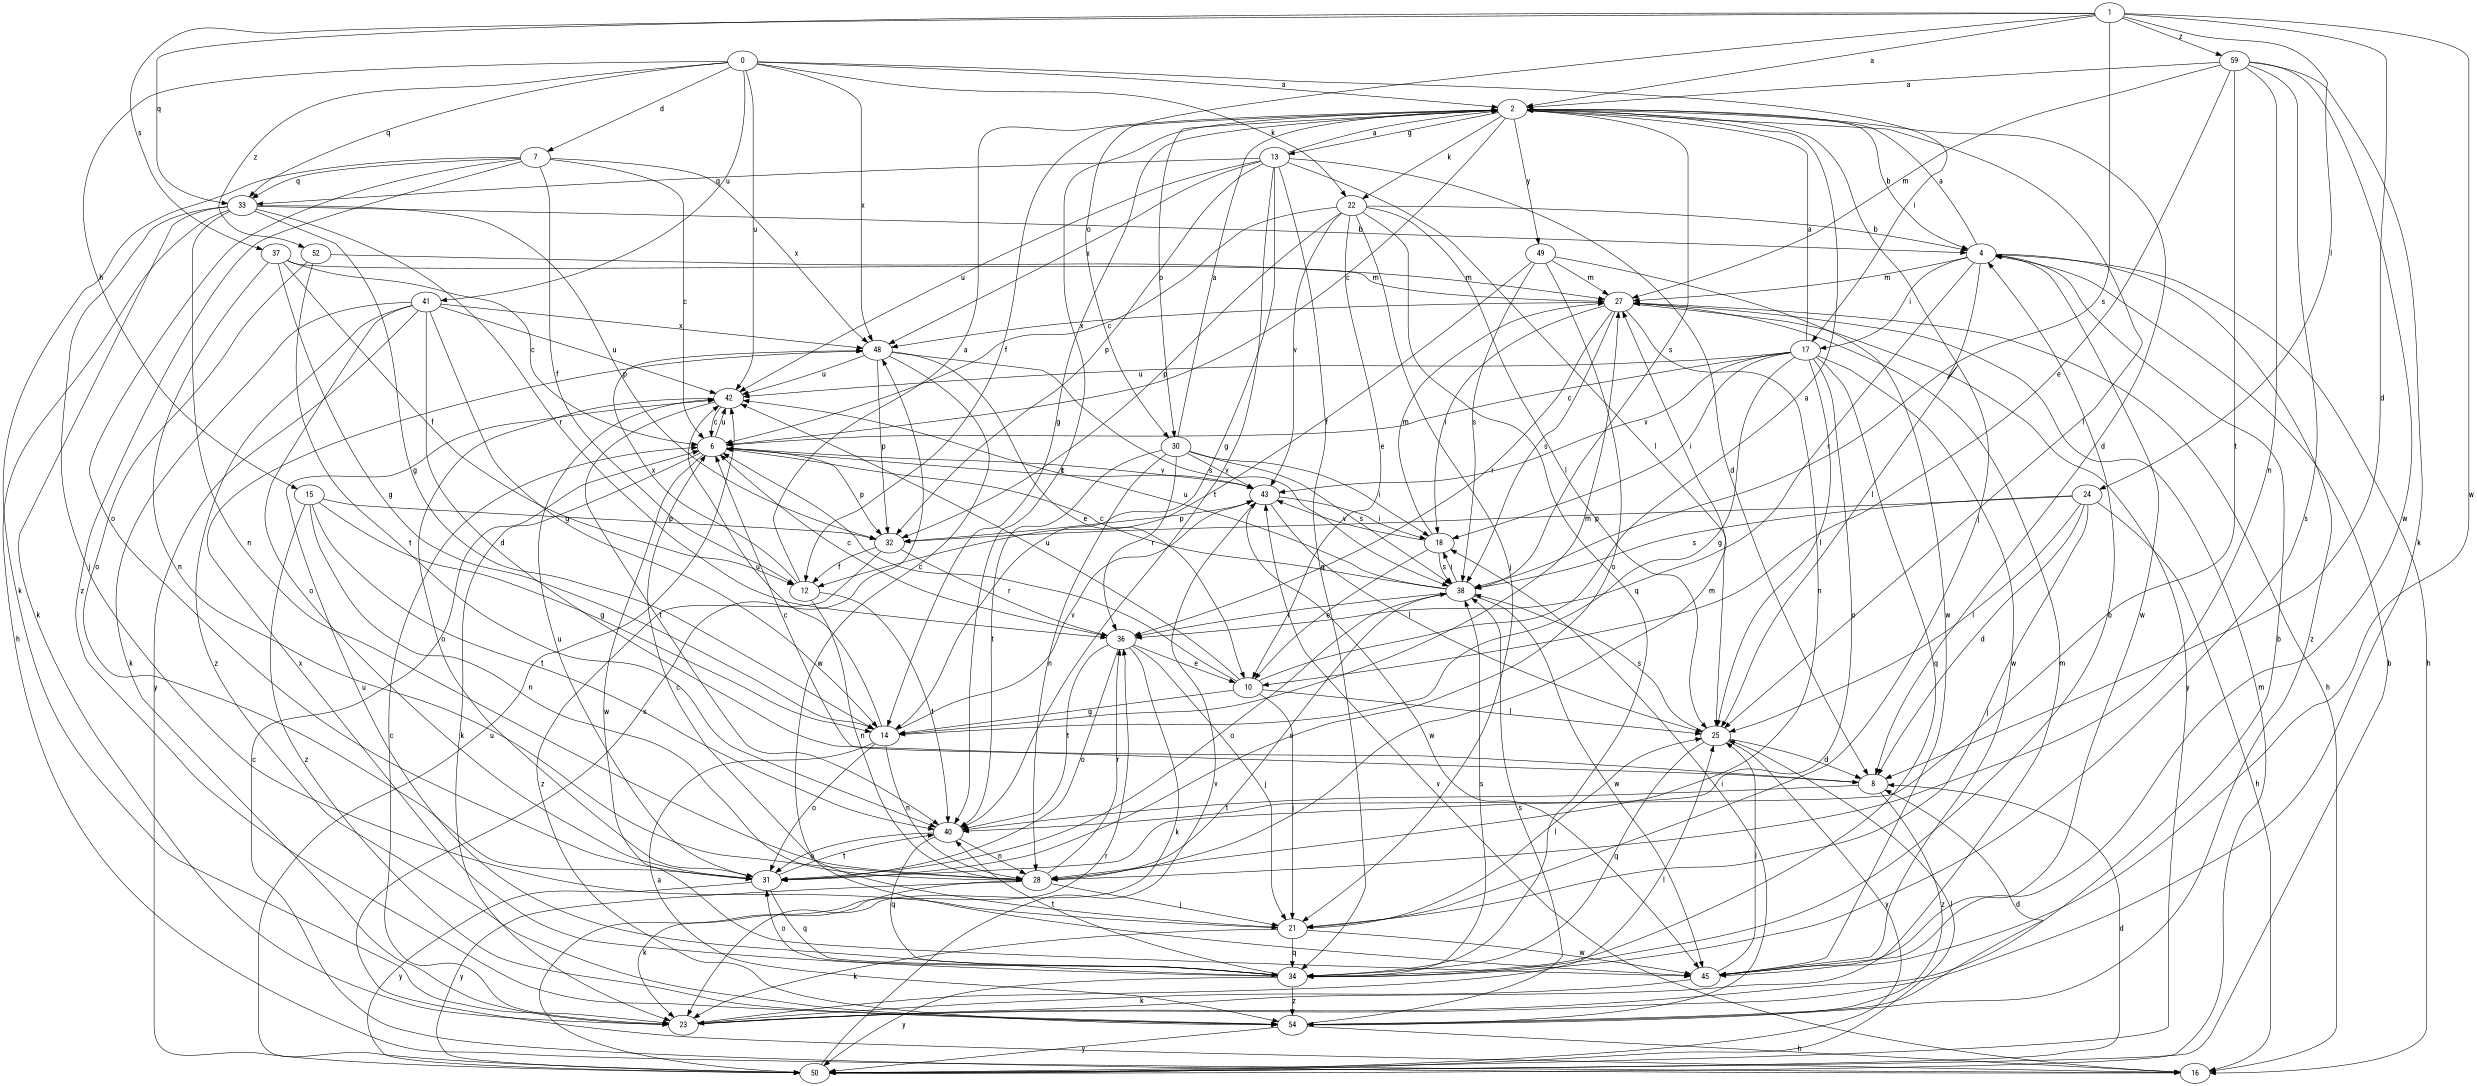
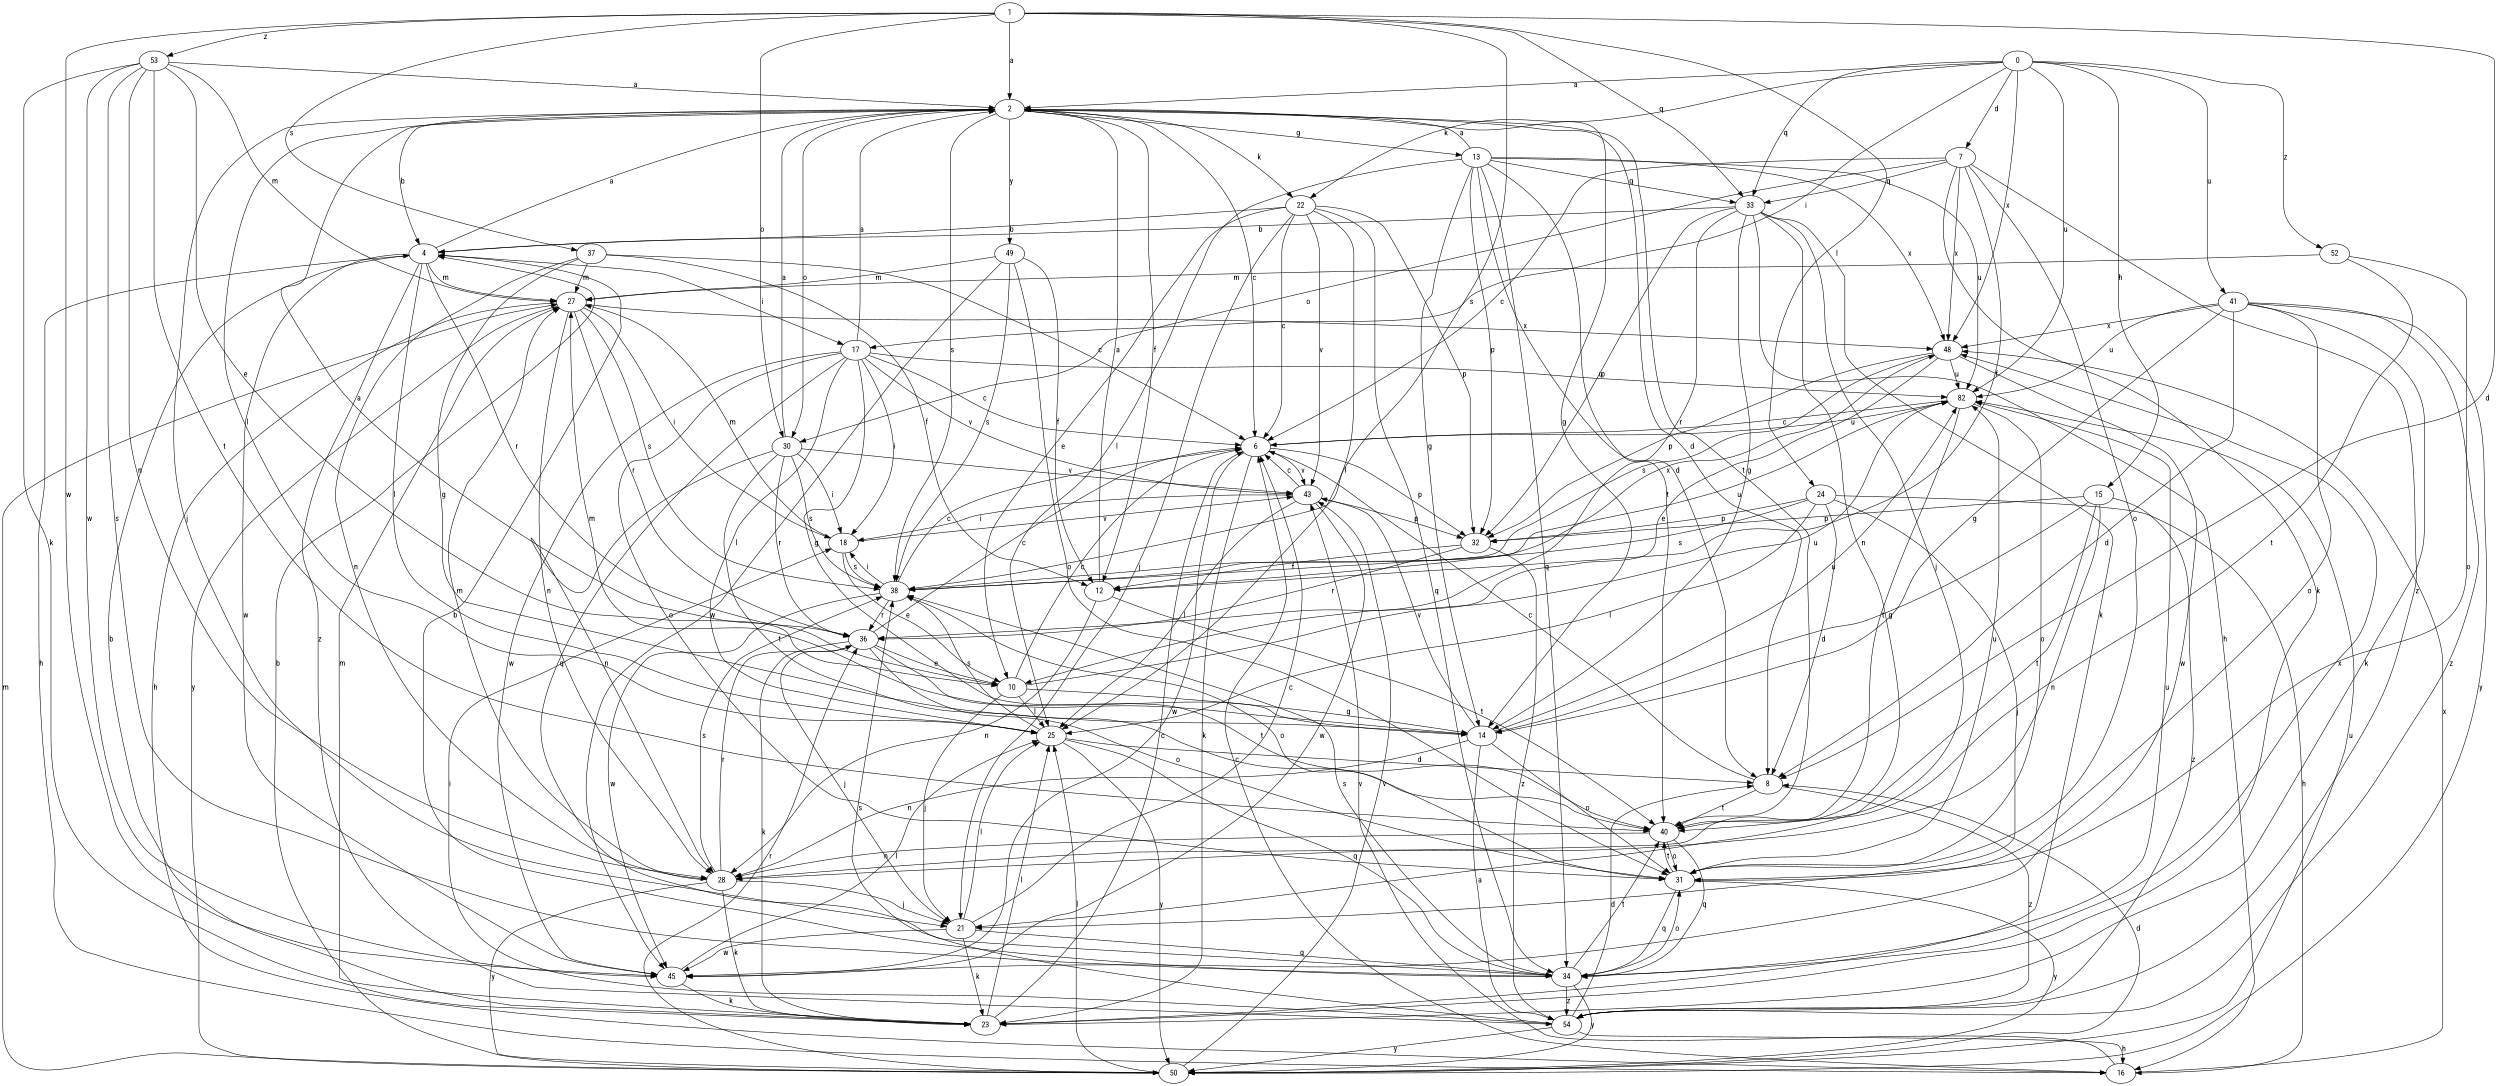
node "59": label "59" -> "53"
edge "7" -> "30": added, label "o"
node "42": label "42" -> "82"
